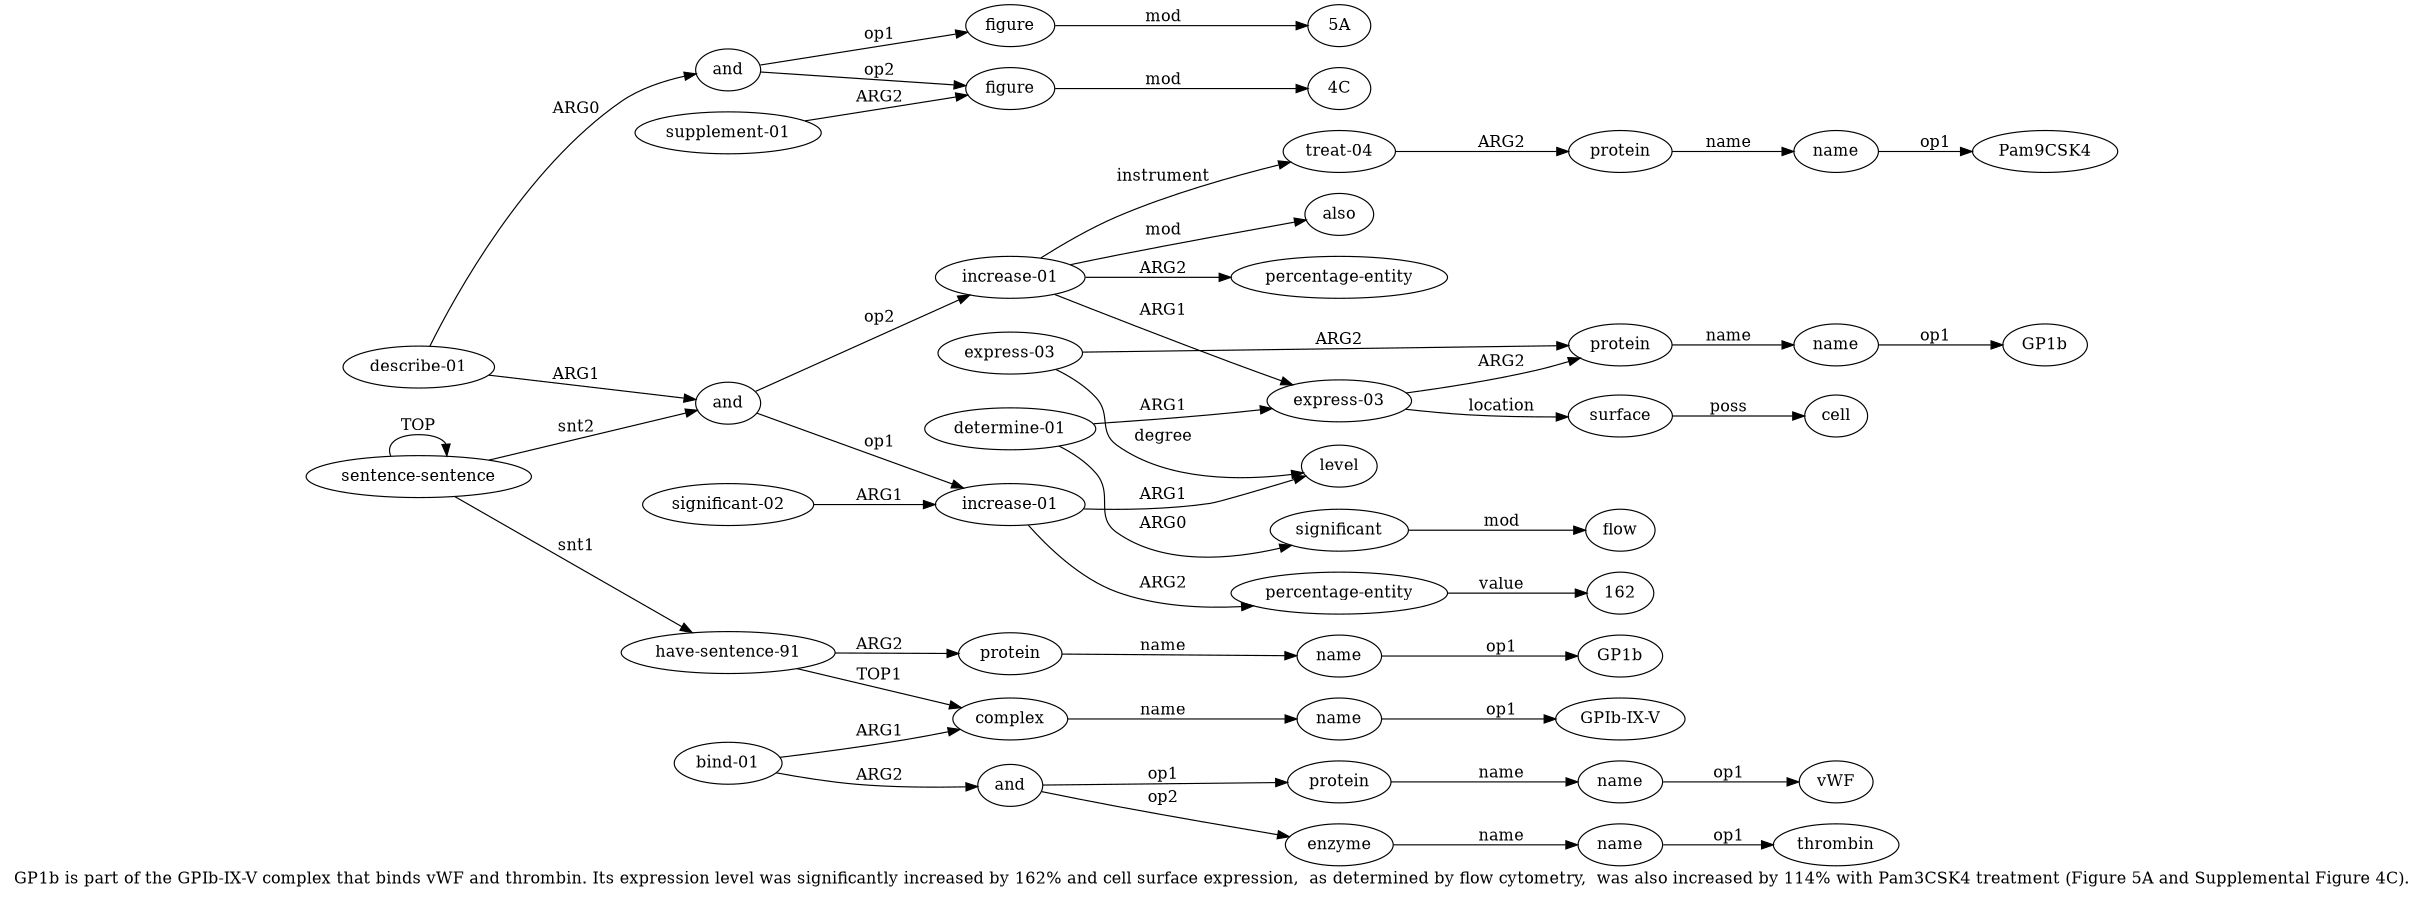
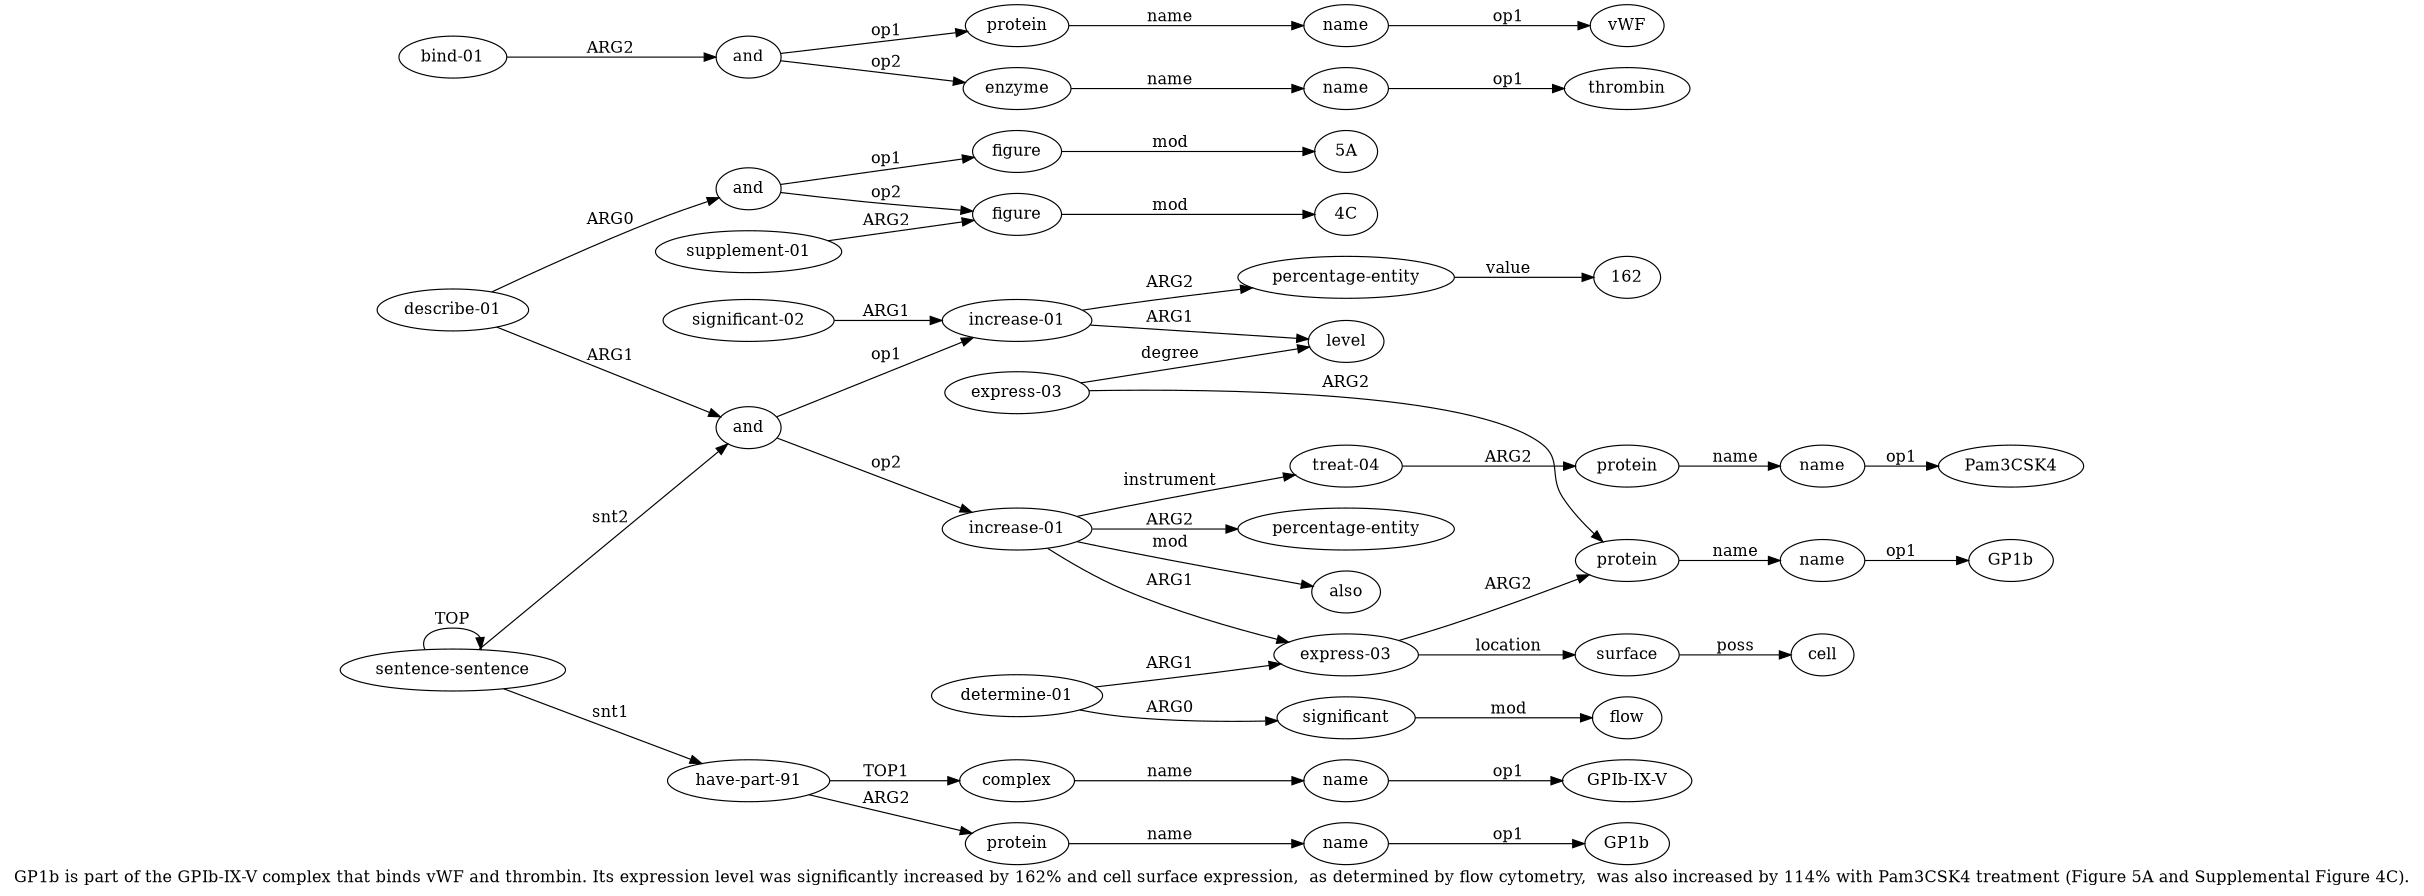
node "Pam9CSK4": label "Pam9CSK4" -> "Pam3CSK4"
node "have-sentence-91": label "have-sentence-91" -> "have-part-91"
edge "bind-01" -> "complex": removed, label "ARG1"
